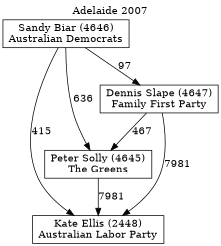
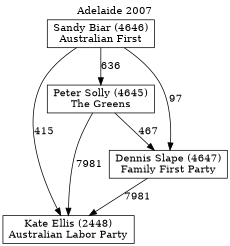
node "Sandy Biar (4646) Australian Democrats": label "Sandy Biar (4646) Australian Democrats" -> "Sandy Biar (4646) Australian First"
edge "Dennis Slape (4647) Family First Party" -> "Peter Solly (4645) The Greens": reversed
